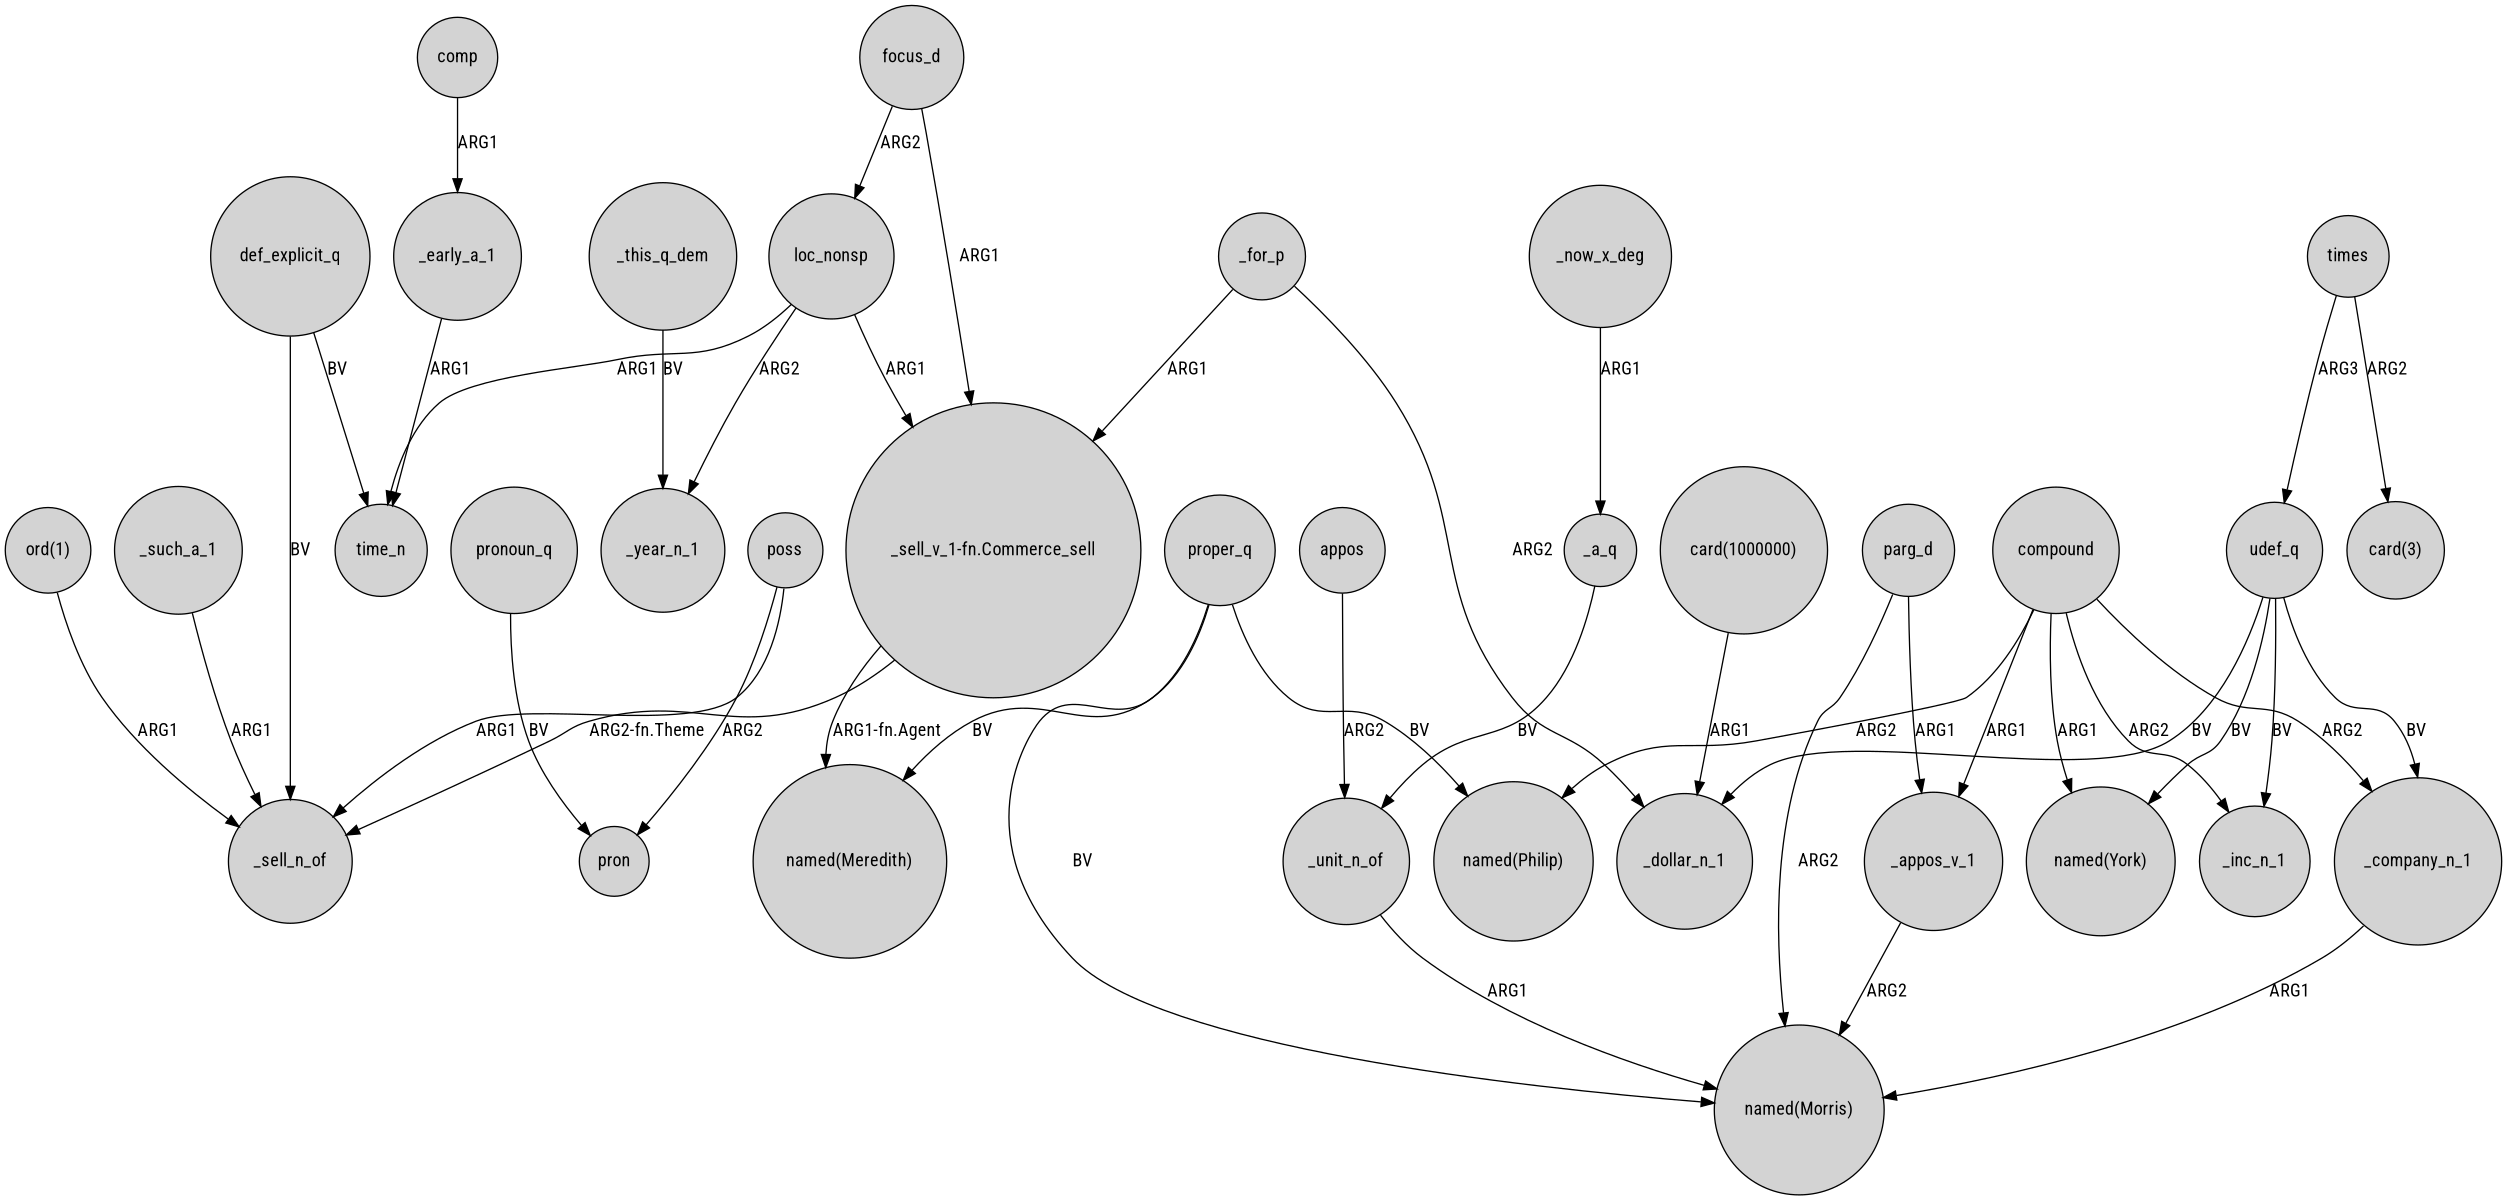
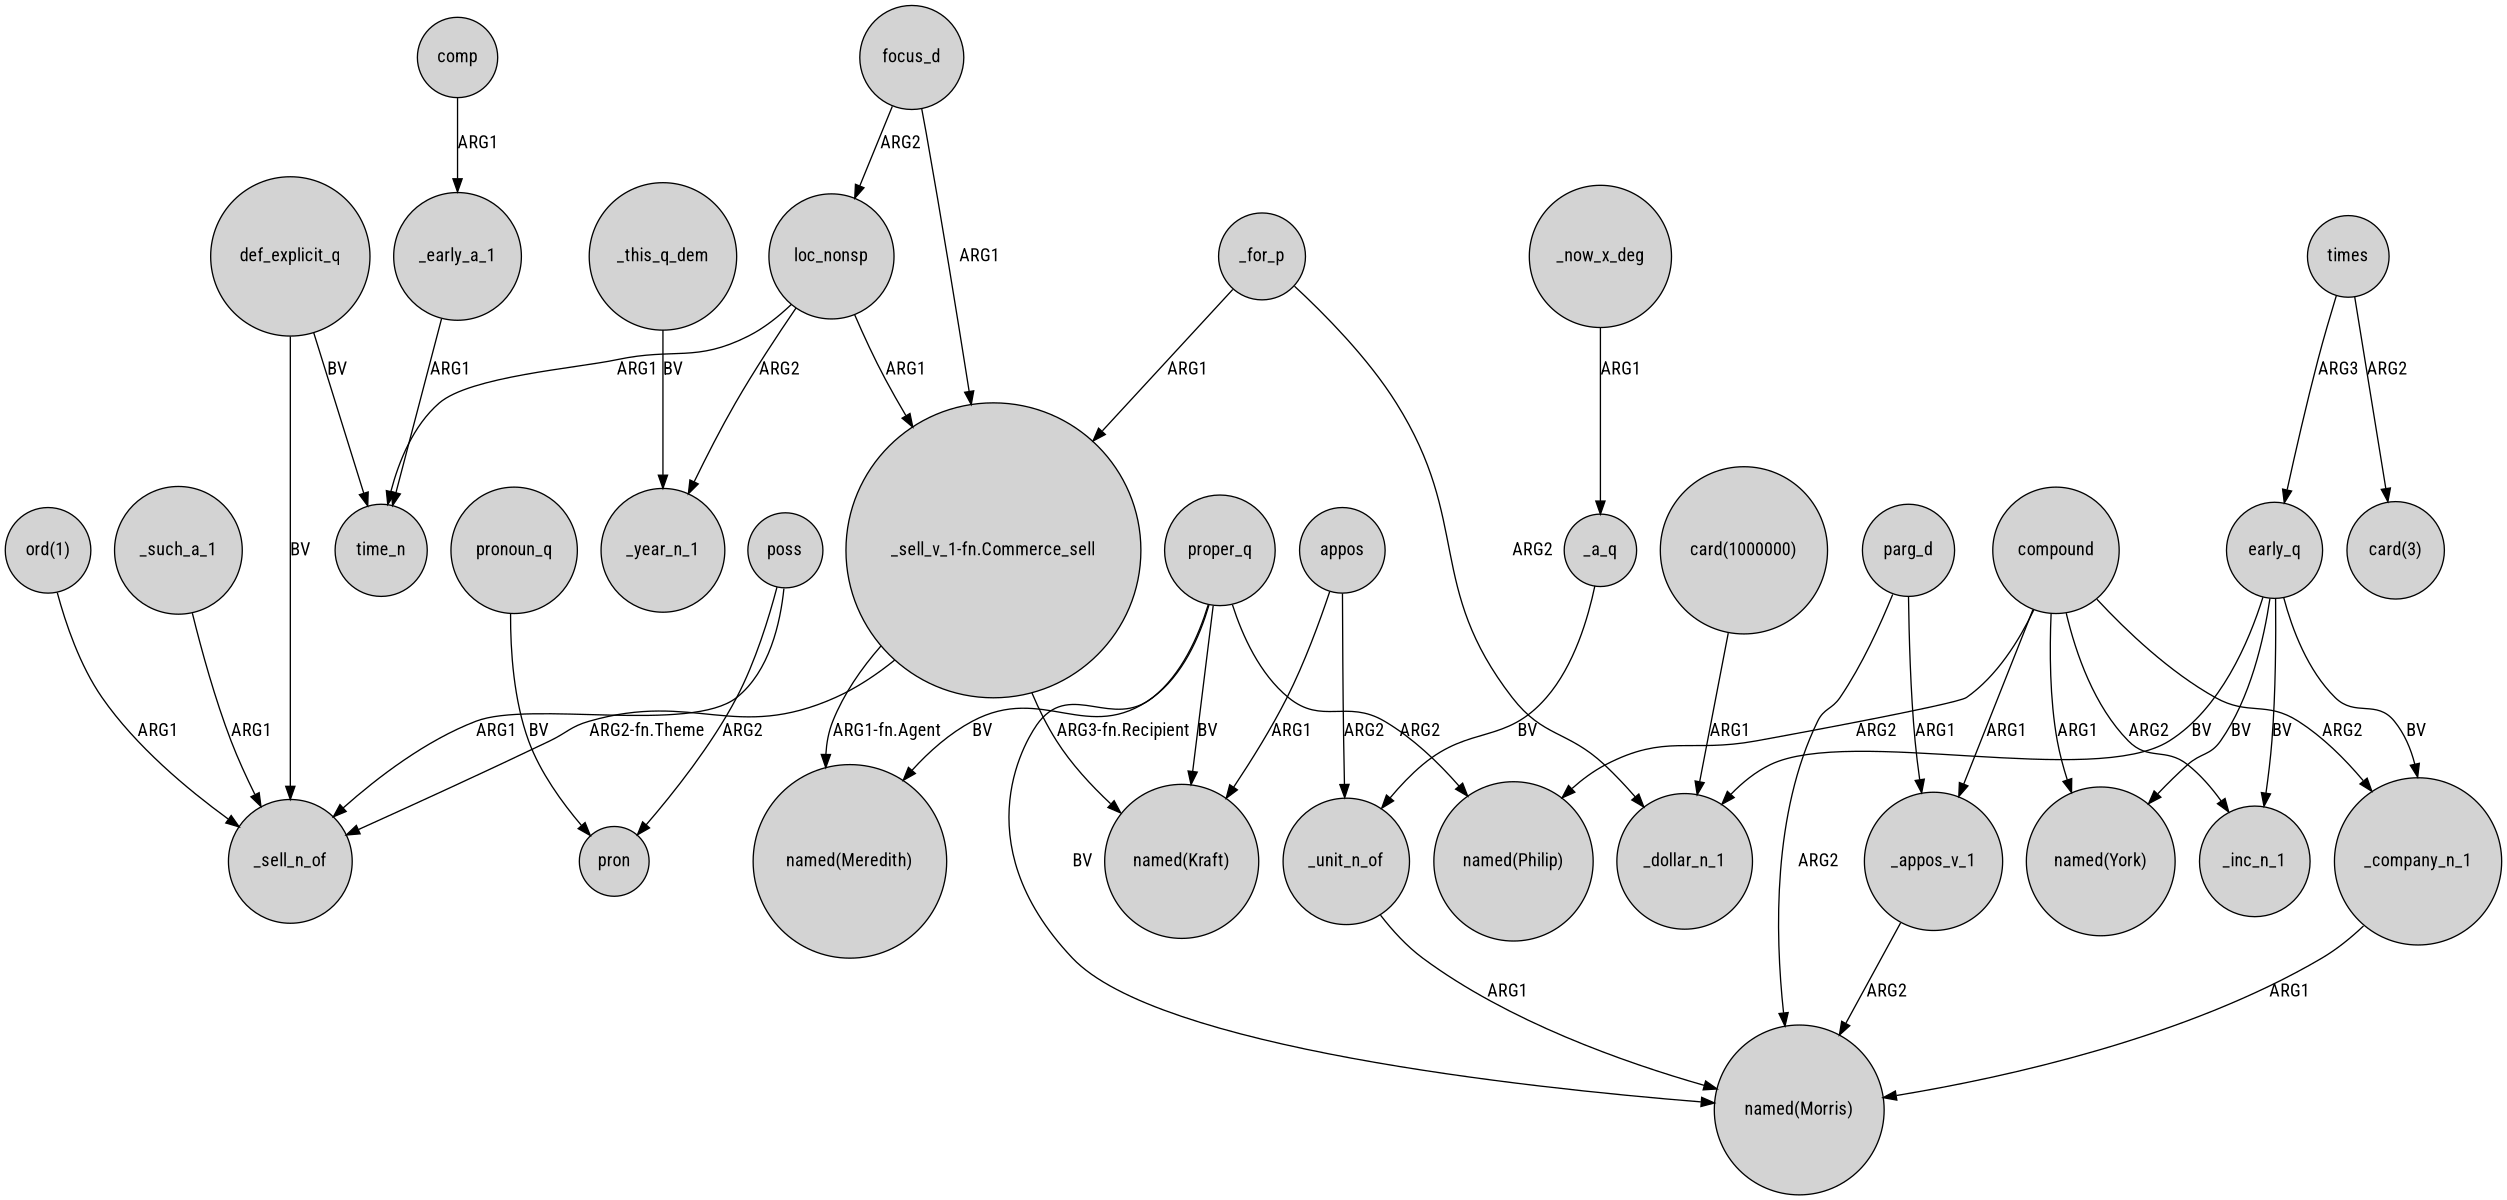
node "udef_q": label "udef_q" -> "early_q"
edge "proper_q" -> "named(Philip)": label "BV" -> "ARG2"
node "named(Kraft)": added
